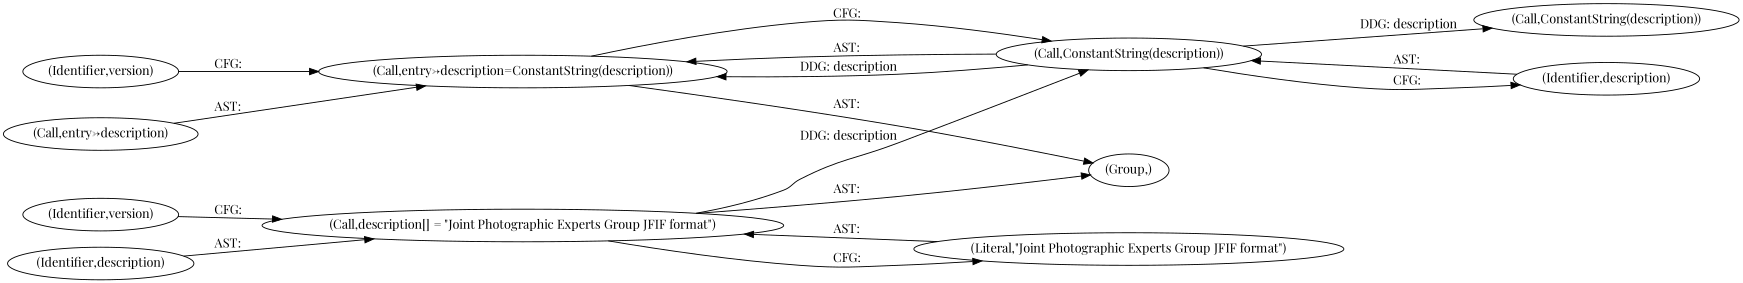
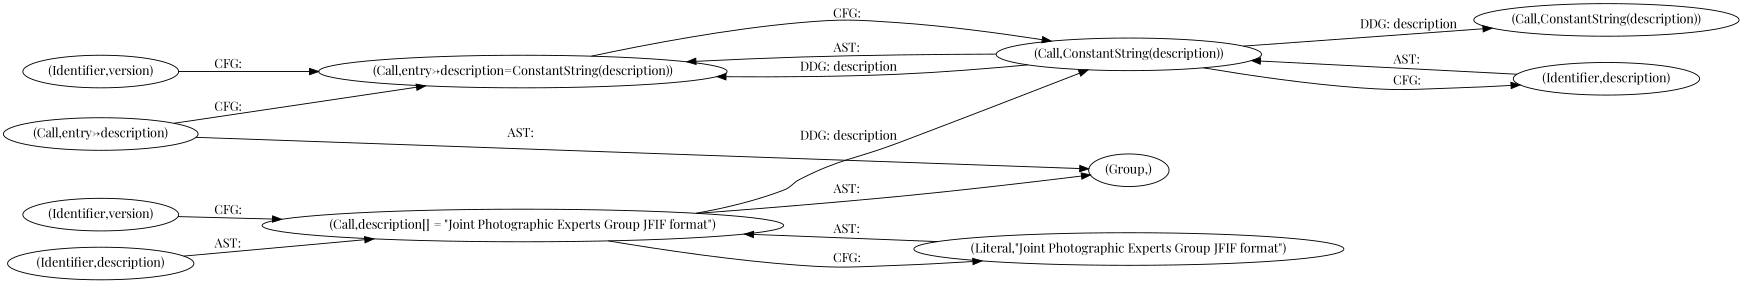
edge "(Call,entry->description)" -> "(Call,entry->description=ConstantString(description))": label "AST: " -> "CFG: "
edge "(Call,entry->description=ConstantString(description))" -> "(Group,)": now "(Call,entry->description)" -> "(Group,)"
